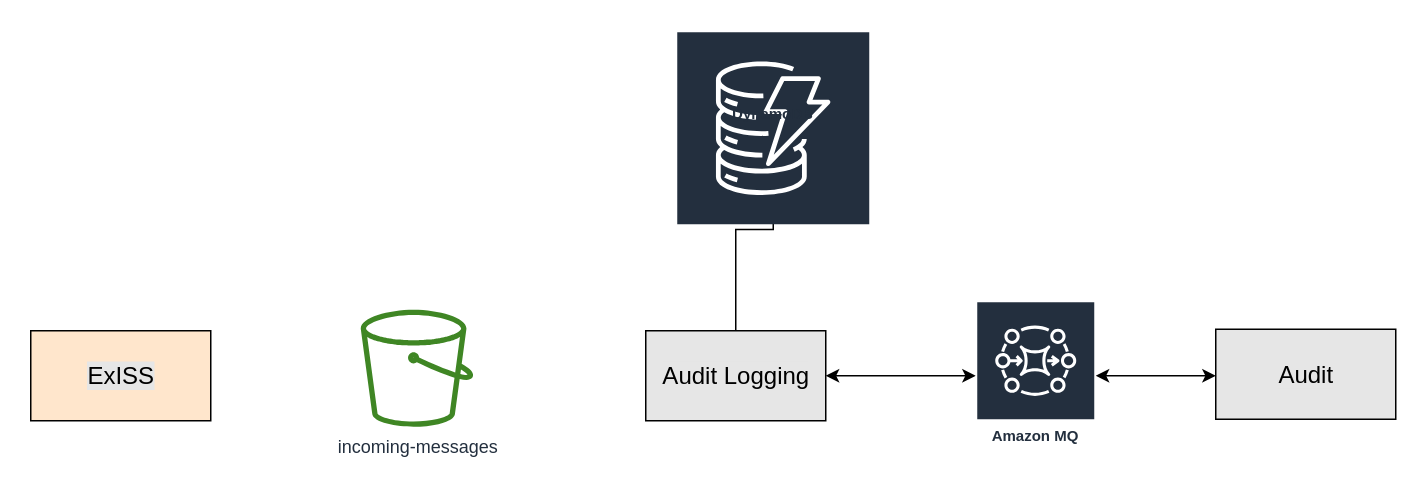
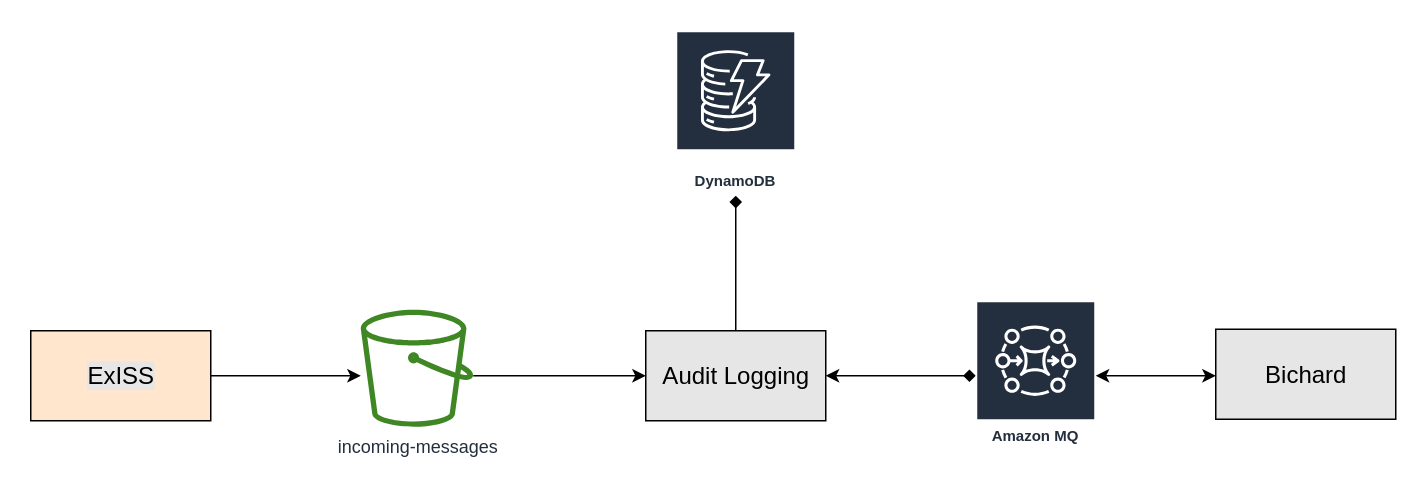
node "DynamoDB": size 195x98 -> 120x165
node "Audit": label "Audit" -> "Bichard"
edge "ExISS" -> "incoming-messages": added
edge "incoming-messages" -> "Audit Logging": added
edge "Audit Logging" -- "Amazon MQ": arrowhead classic -> diamond
